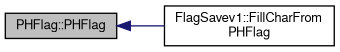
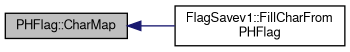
node "PHFlag::PHFlag": label "PHFlag::PHFlag" -> "PHFlag::CharMap"
